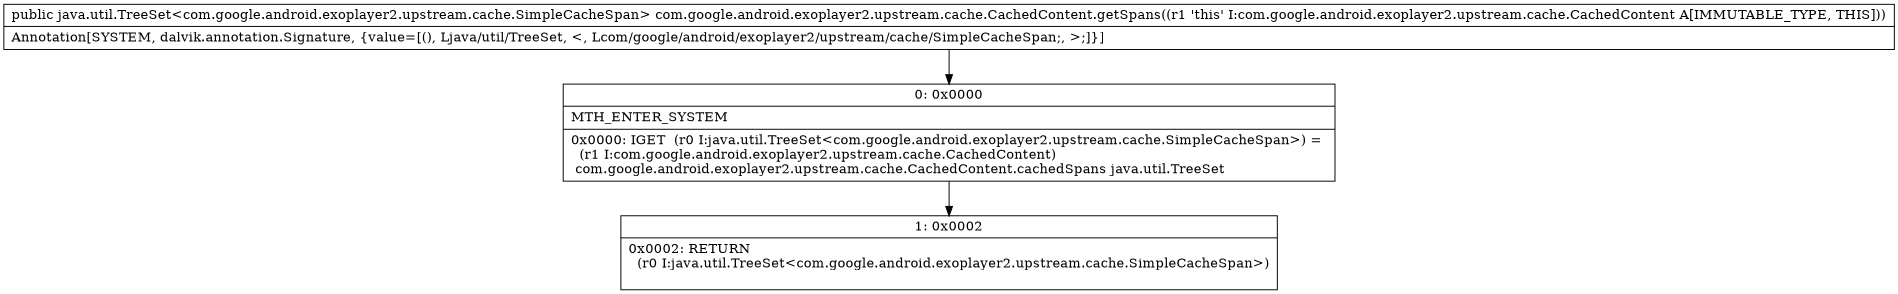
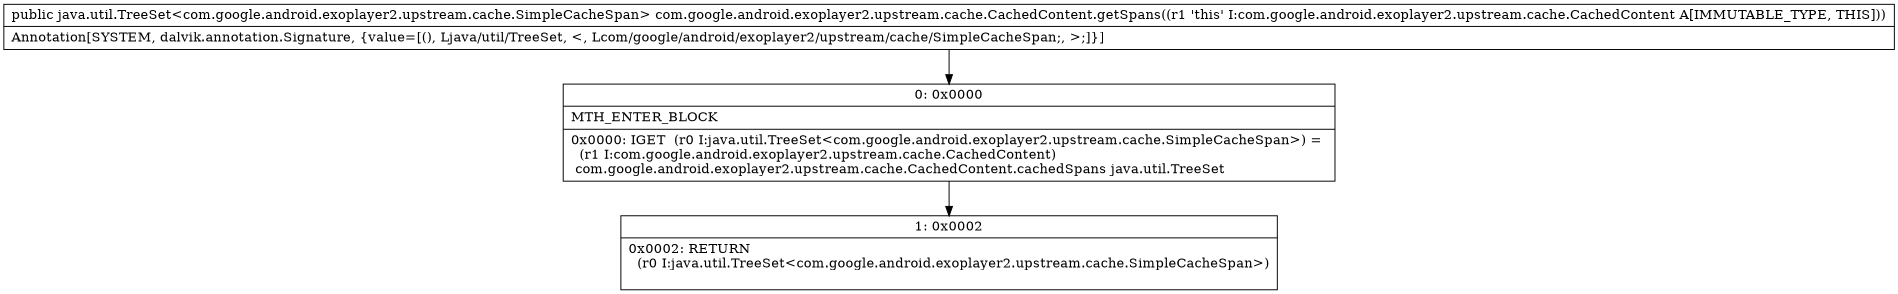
node "0: 0x0000": text "MTH_ENTER_SYSTEM" -> "MTH_ENTER_BLOCK"
